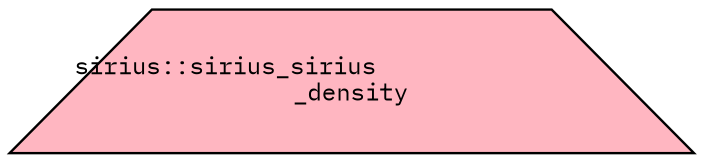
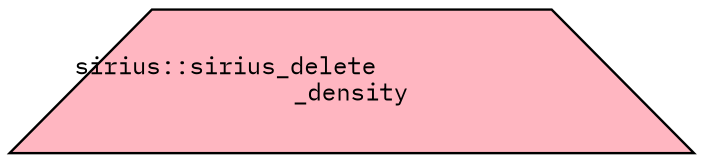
node "sirius::sirius_sirius _density": label "sirius::sirius_sirius _density" -> "sirius::sirius_delete _density"
